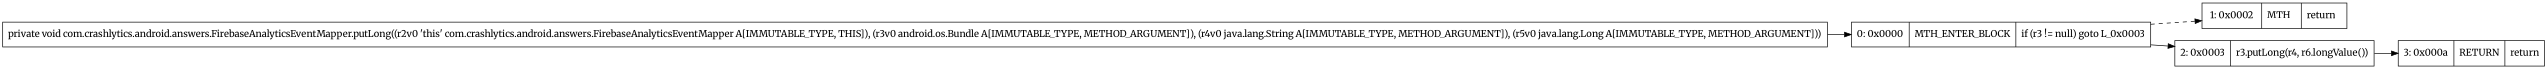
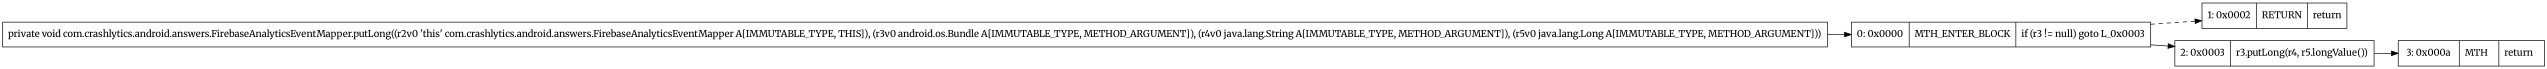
node "1: 0x0002": text "MTH" -> "RETURN"
node "2: 0x0003": text "r3.putLong(r4, r6.longValue())" -> "r3.putLong(r4, r5.longValue())"
node "3: 0x000a": text "RETURN" -> "MTH"
